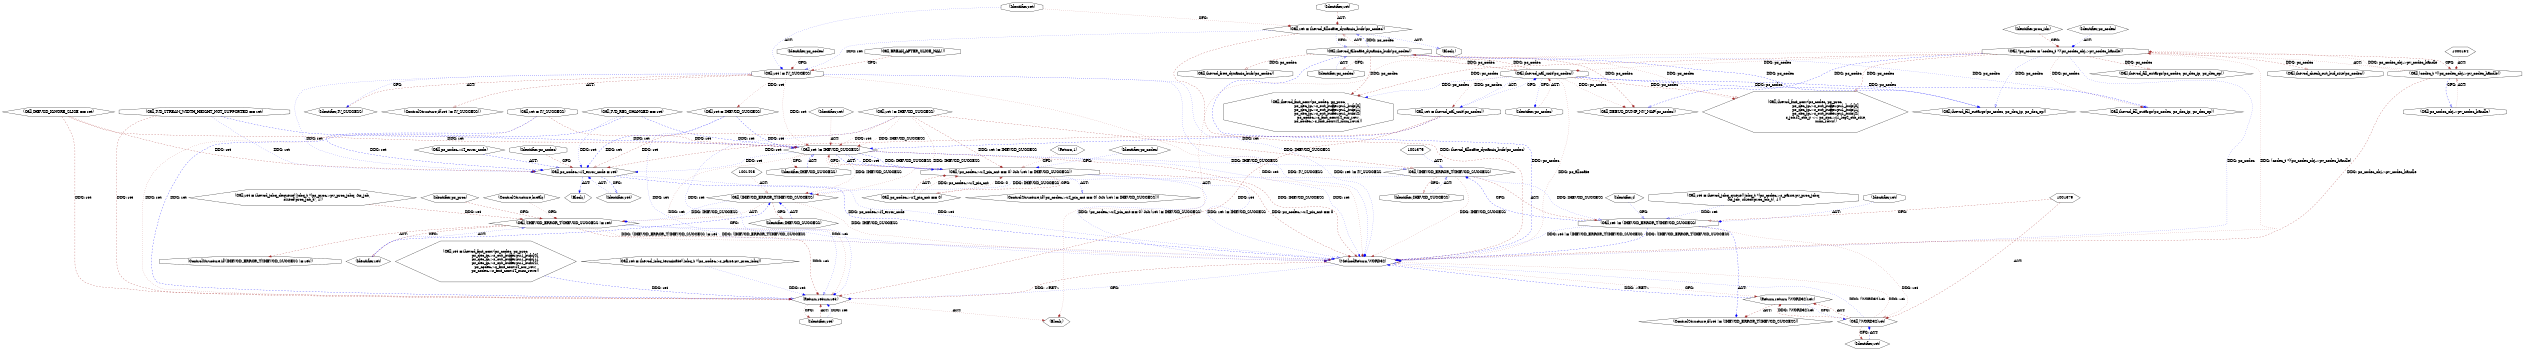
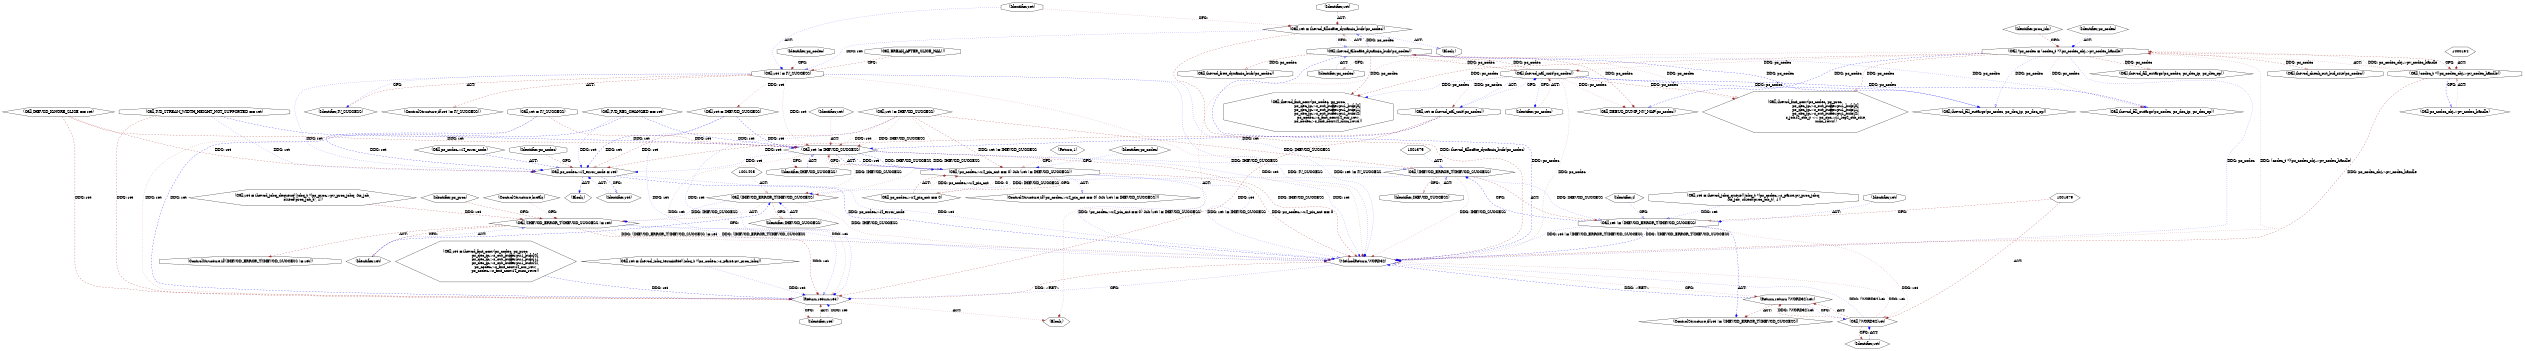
node "(Call,ps_codec_obj->pv_codec_handle)": shape octagon -> hexagon
edge "(Call,ihevcd_nal_unit(ps_codec))" -> "(MethodReturn,WORD32)": label "DDG: ps_allocate" -> "DDG: ps_codec"
